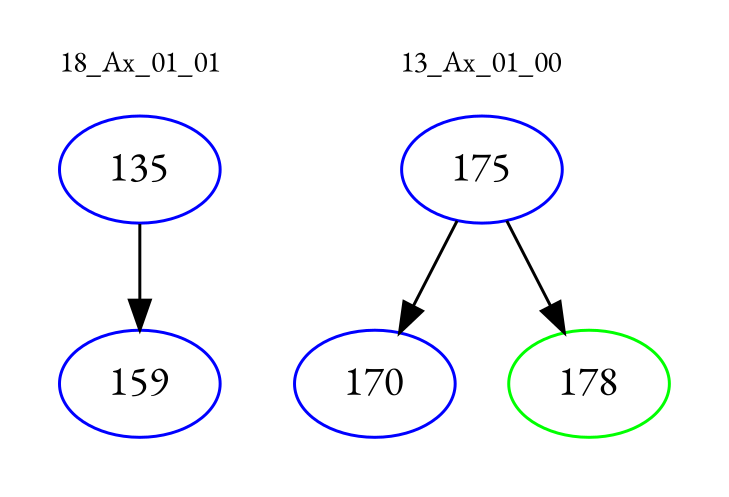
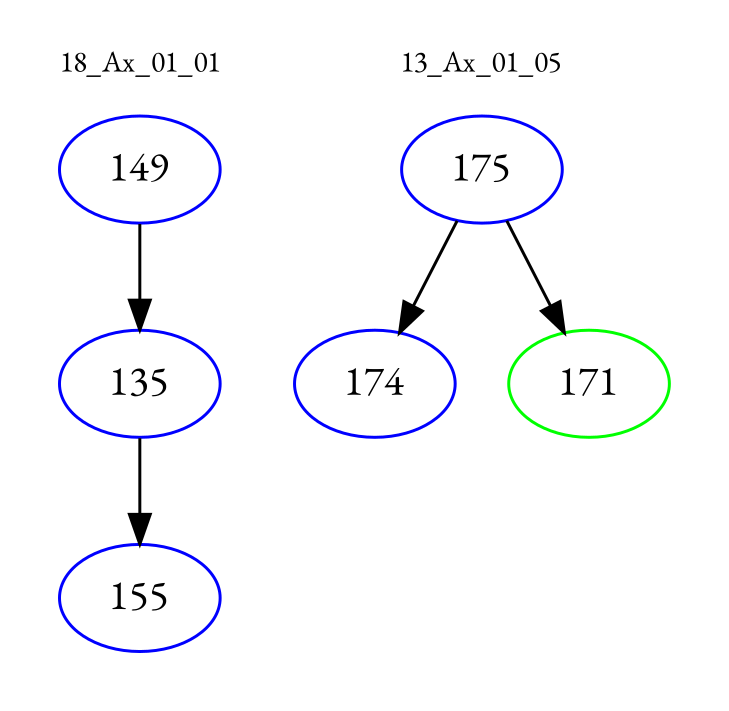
cluster "13_Ax_01_00": label "13_Ax_01_00" -> "13_Ax_01_05"
node "149": added
node "159": label "159" -> "155"
node "170": label "170" -> "174"
node "178": label "178" -> "171"
